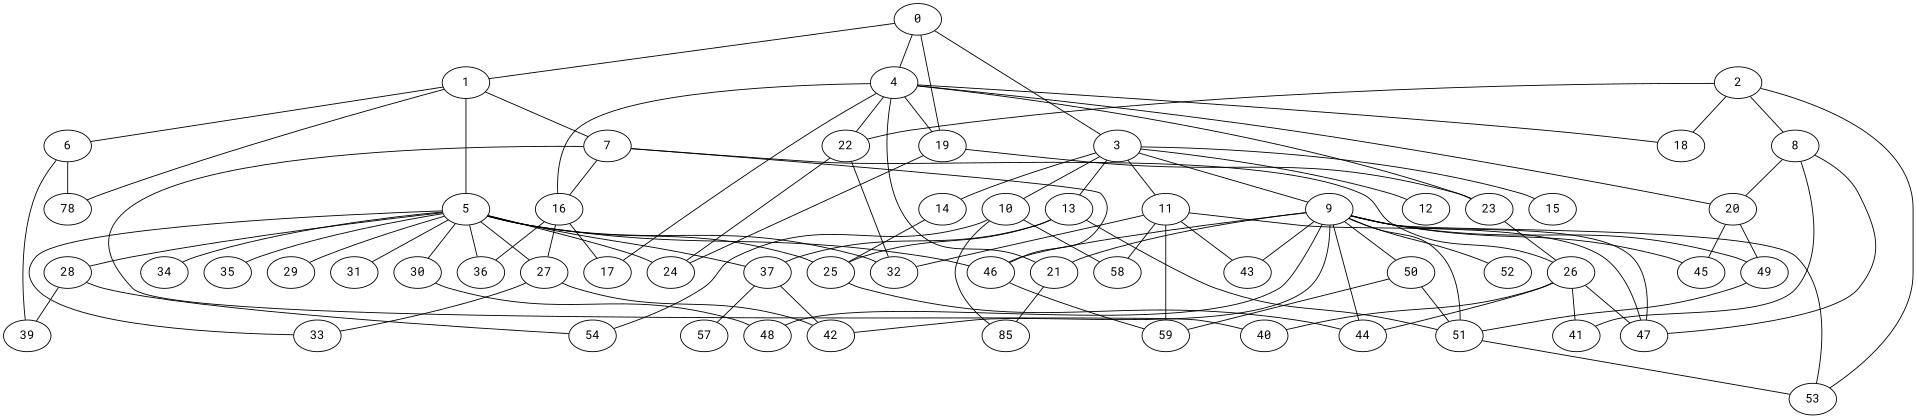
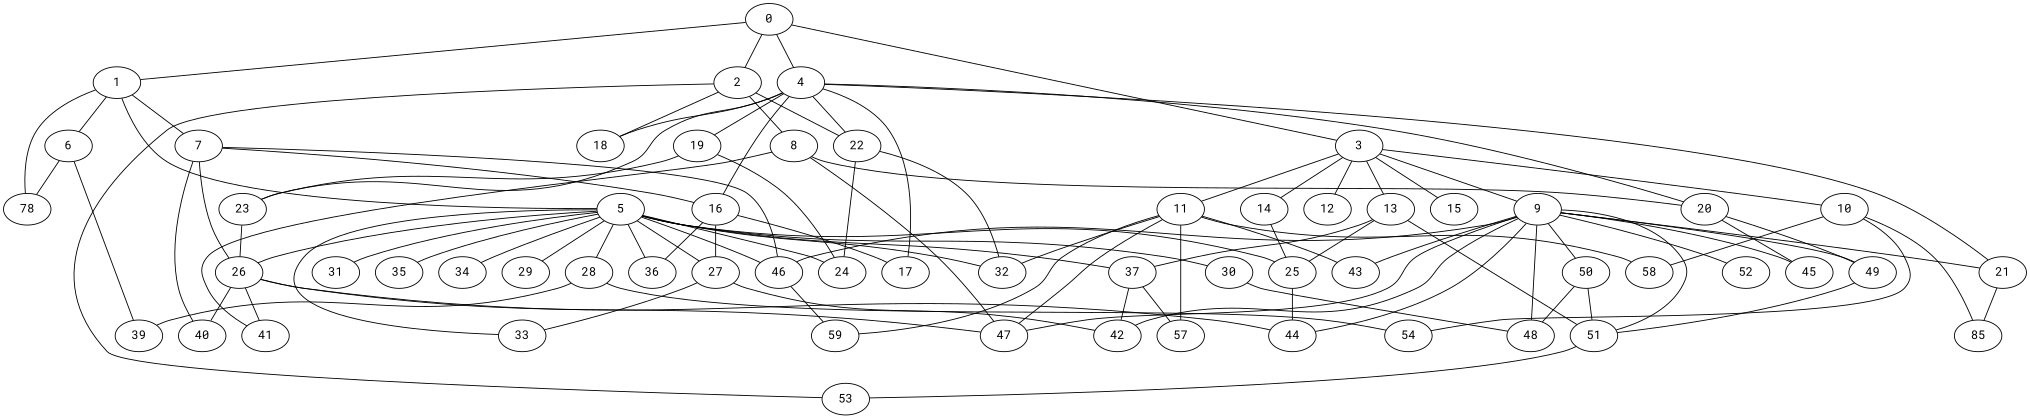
edge "0" -- "19": now "0" -- "2"
edge "5" -- "26": added
edge "9" -- "53": removed
edge "11" -- "57": added
edge "50" -- "59": now "50" -- "48"
